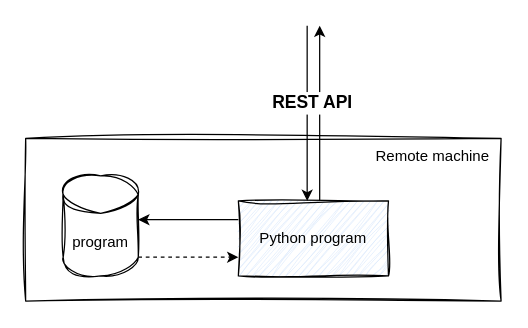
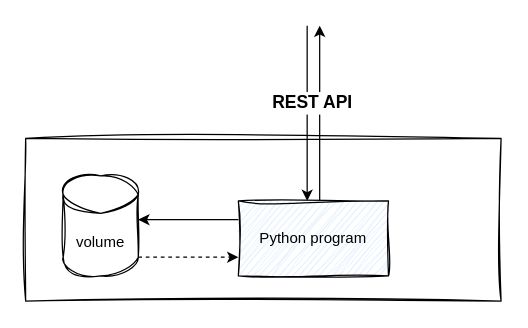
node "Remote machine": removed
node "program": label "program" -> "volume"
